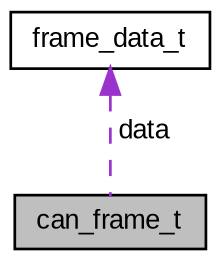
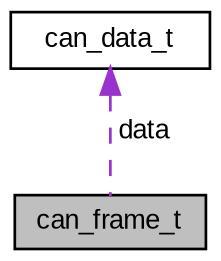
node "frame_data_t": label "frame_data_t" -> "can_data_t"
